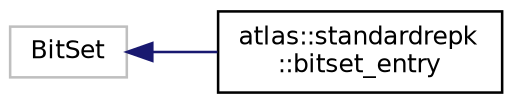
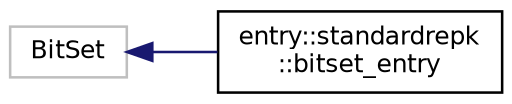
node "atlas::standardrepk ::bitset_entry": label "atlas::standardrepk ::bitset_entry" -> "entry::standardrepk ::bitset_entry"
